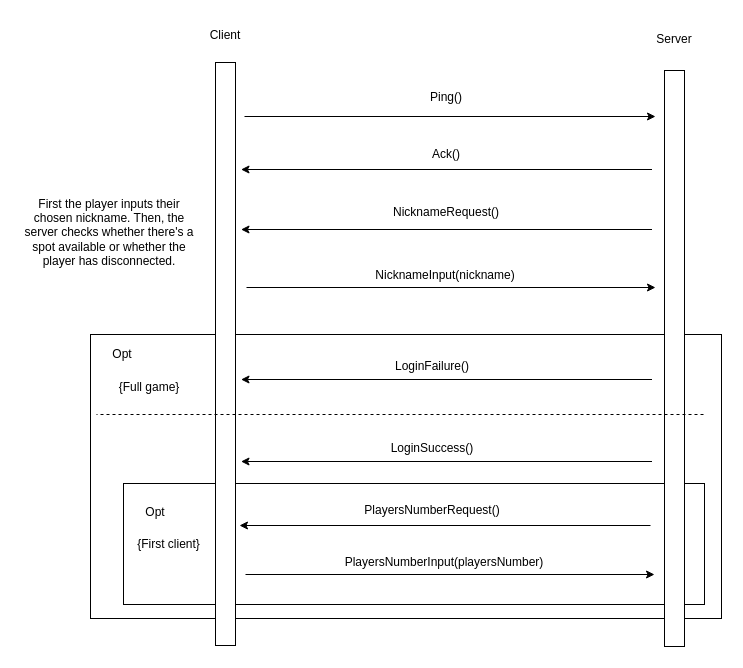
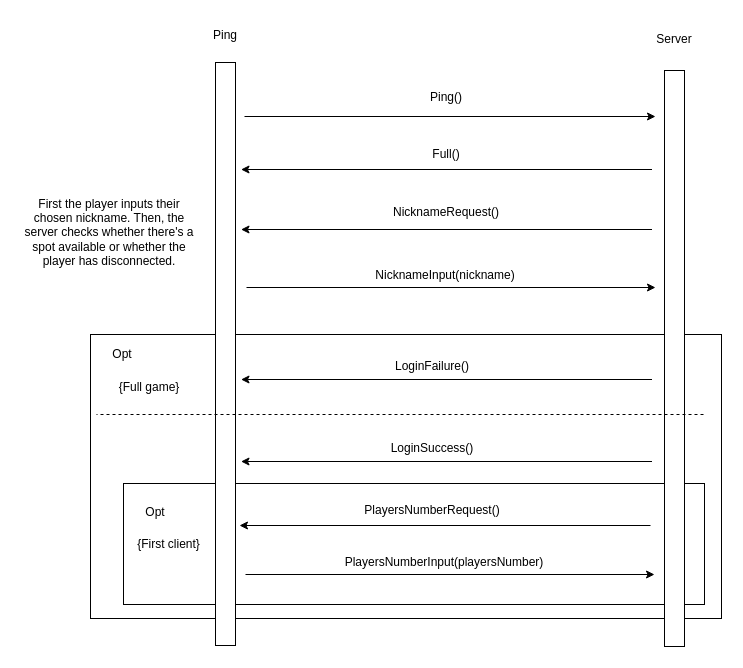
node "Client": label "Client" -> "Ping"
node "Ack()": label "Ack()" -> "Full()"
